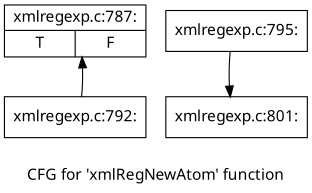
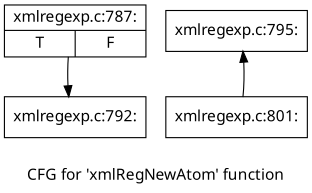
edge "xmlregexp.c:795:" -> "xmlregexp.c:801:": reversed
edge "xmlregexp.c:792:" -> "xmlregexp.c:787:": reversed
